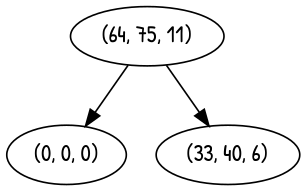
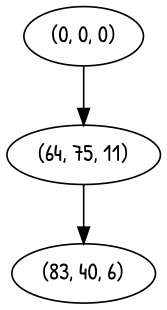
edge "(64, 75, 11)" -> "(0, 0, 0)": reversed
node "(33, 40, 6)": label "(33, 40, 6)" -> "(83, 40, 6)"
